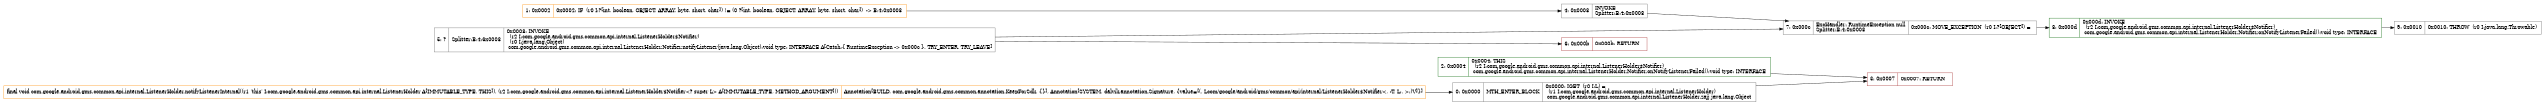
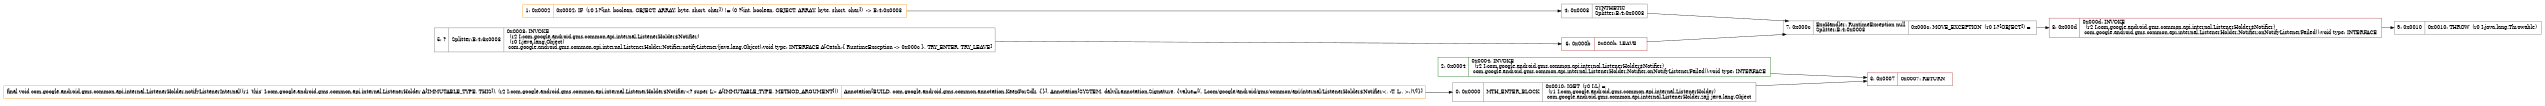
node "4: 0x0008": text "INVOKE" -> "SYNTHETIC"
node "8: 0x000d": color darkgreen -> brown
edge "5: ?" -> "7: 0x000c": now "6: 0x000b" -> "7: 0x000c"
node "6: 0x000b": text "0x000b: RETURN" -> "0x000b: LEAVE"
node "2: 0x0004": text "0x0004: THIS" -> "0x0004: INVOKE"
node "0: 0x0000": text "0x0000: IGET  (r0 I:L) =" -> "0x0010: IGET  (r0 I:L) ="
